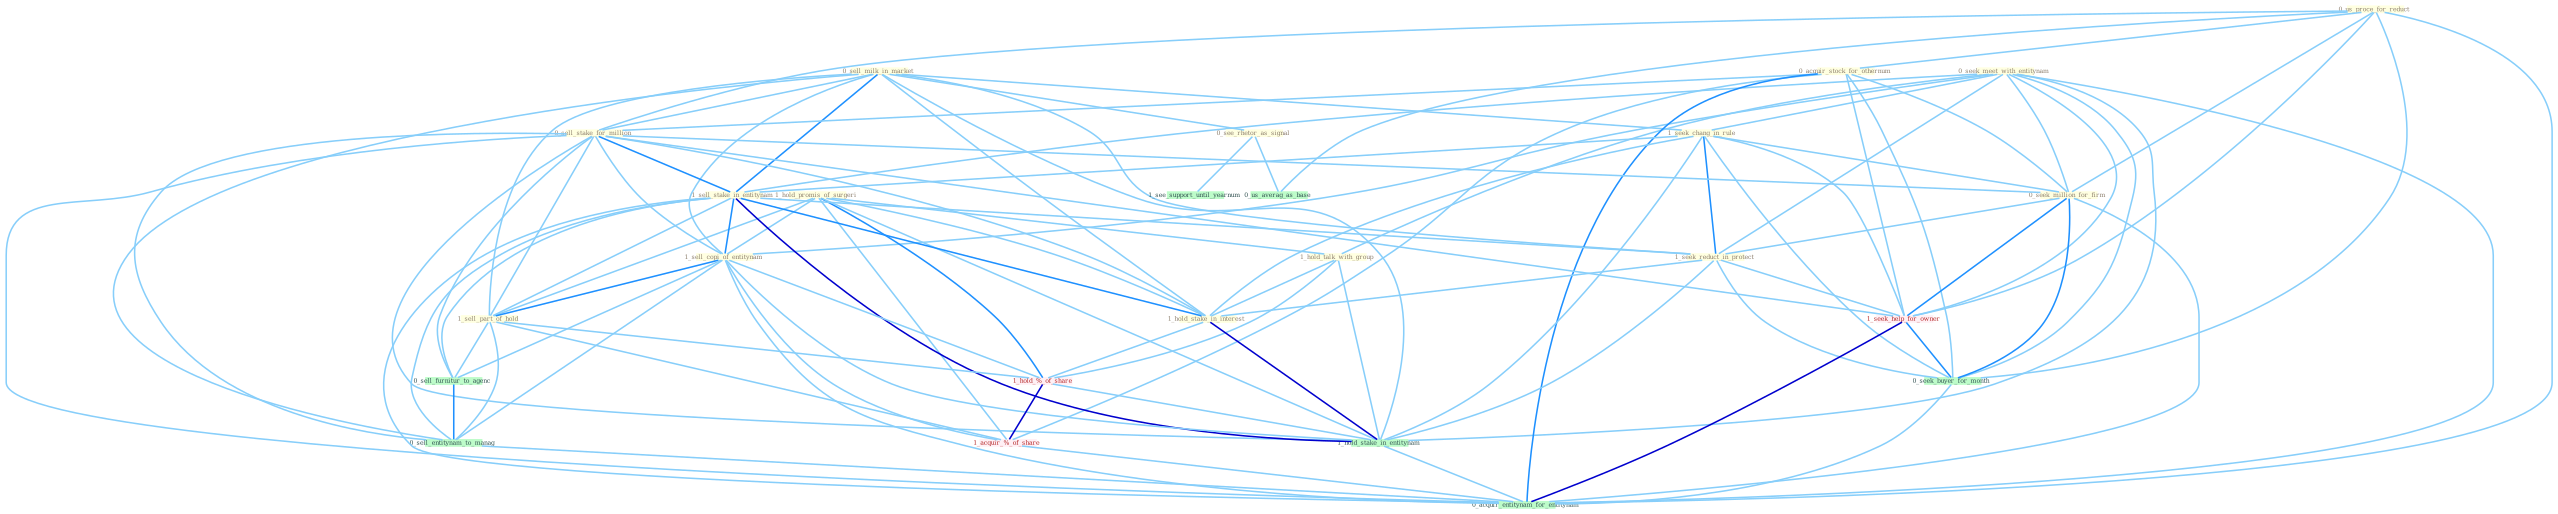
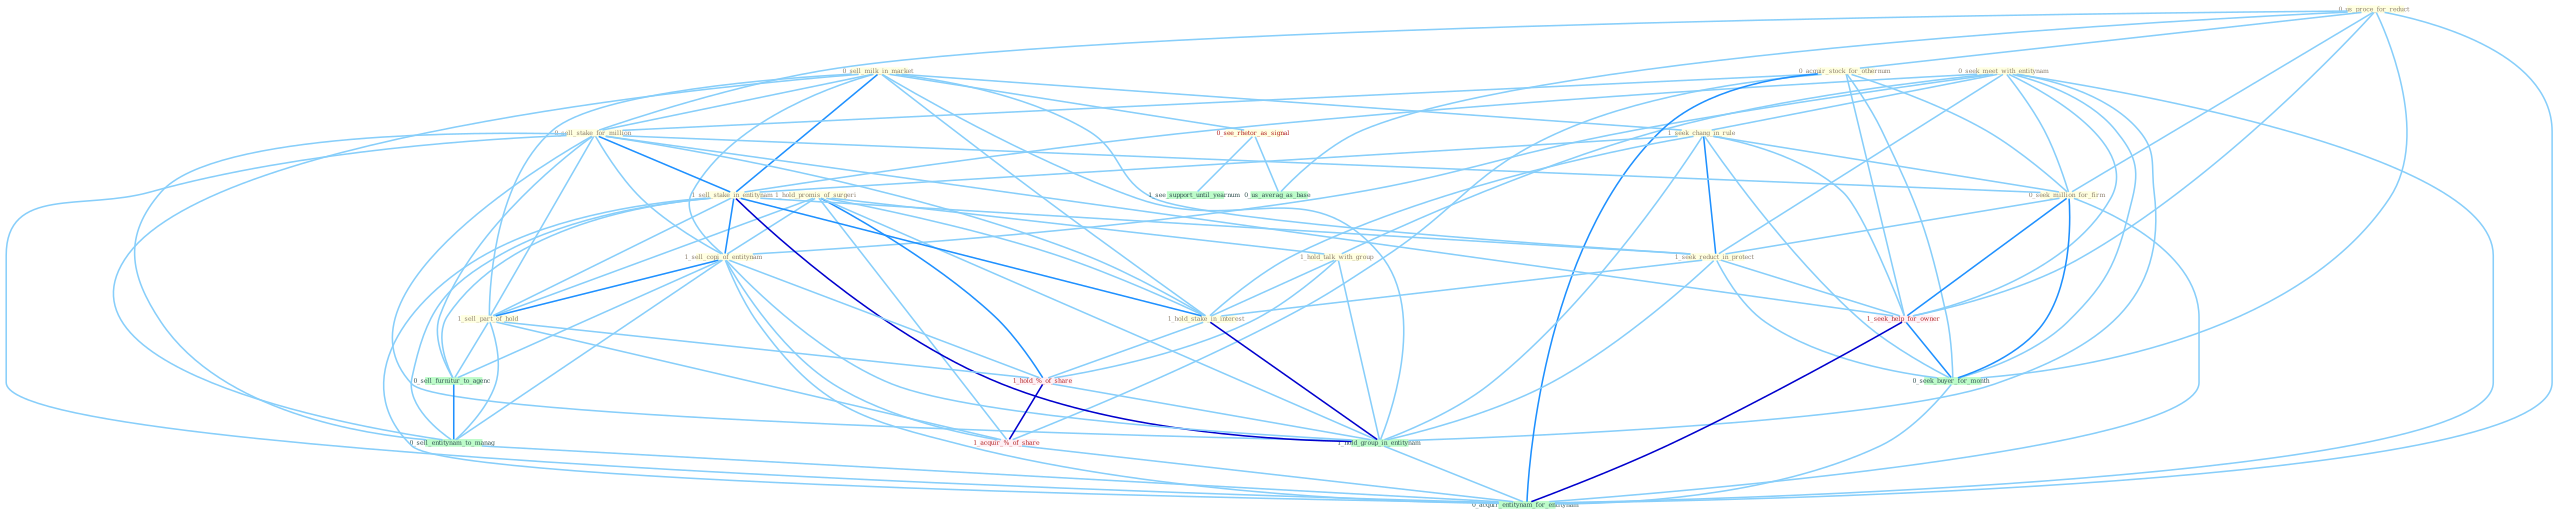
node "0_see_rhetor_as_signal": fontcolor #8b7d6b -> #b22222
node "1_hold_stake_in_entitynam": label "1_hold_stake_in_entitynam" -> "1_hold_group_in_entitynam"
